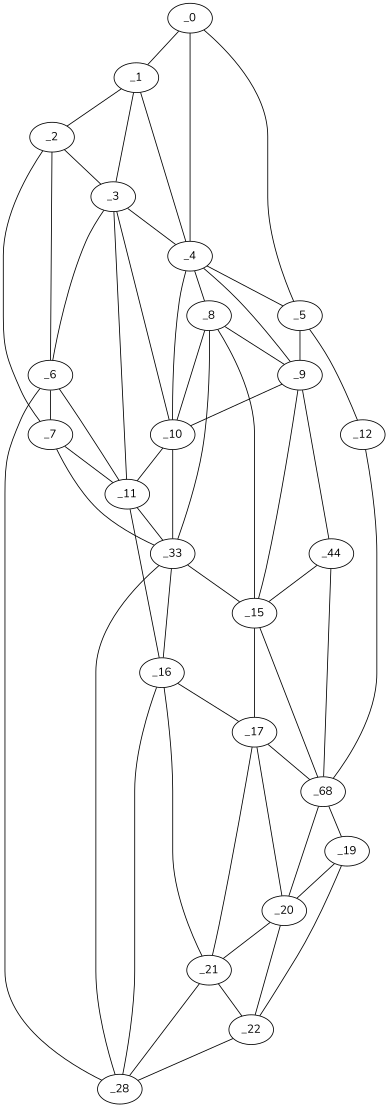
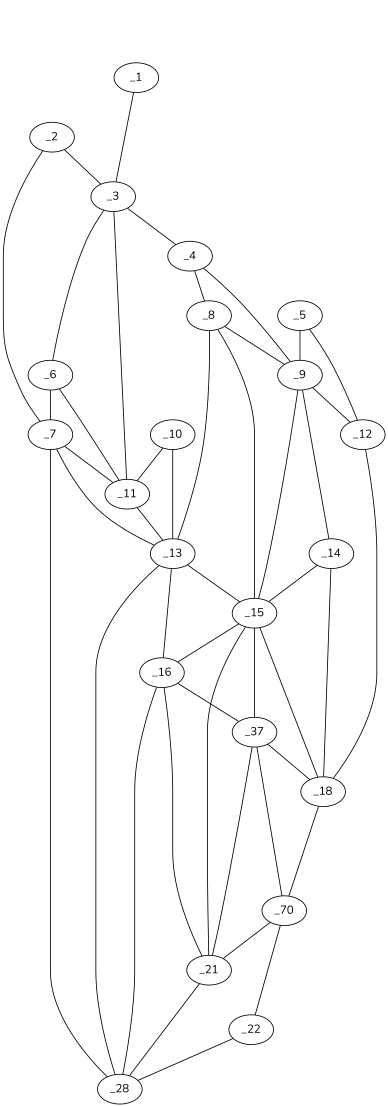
node "_0": removed
edge "_1" -- "_2": removed
edge "_1" -- "_4": removed
edge "_2" -- "_6": removed
edge "_4" -- "_5": removed
edge "_3" -- "_10": removed
edge "_4" -- "_10": removed
edge "_8" -- "_10": removed
edge "_9" -- "_10": now "_9" -- "_12"
node "_33": label "_33" -> "_13"
node "_44": label "_44" -> "_14"
edge "_11" -- "_16": now "_15" -- "_16"
node "_17": label "_17" -> "_37"
edge "_6" -- "_28": now "_7" -- "_28"
node "_68": label "_68" -> "_18"
node "_19": removed
node "_20": label "_20" -> "_70"
edge "_21" -- "_22": now "_21" -- "_15"
